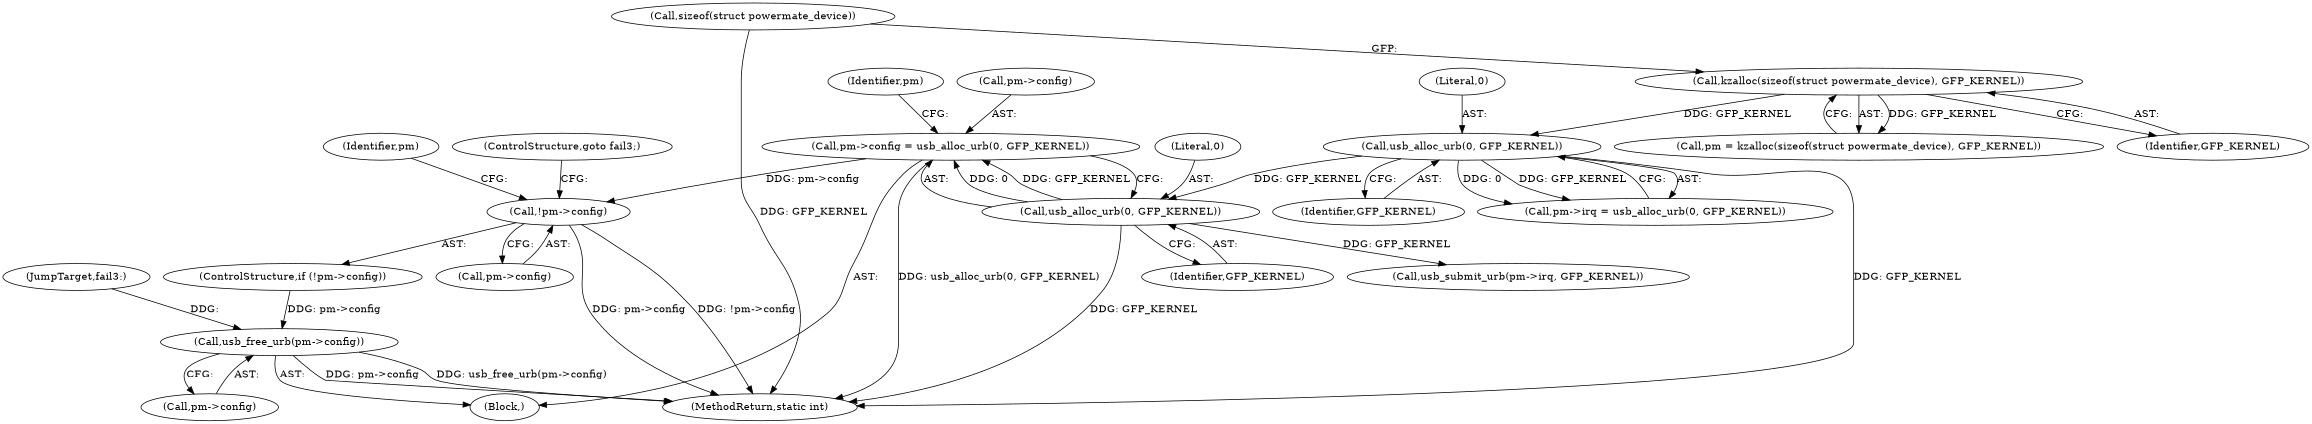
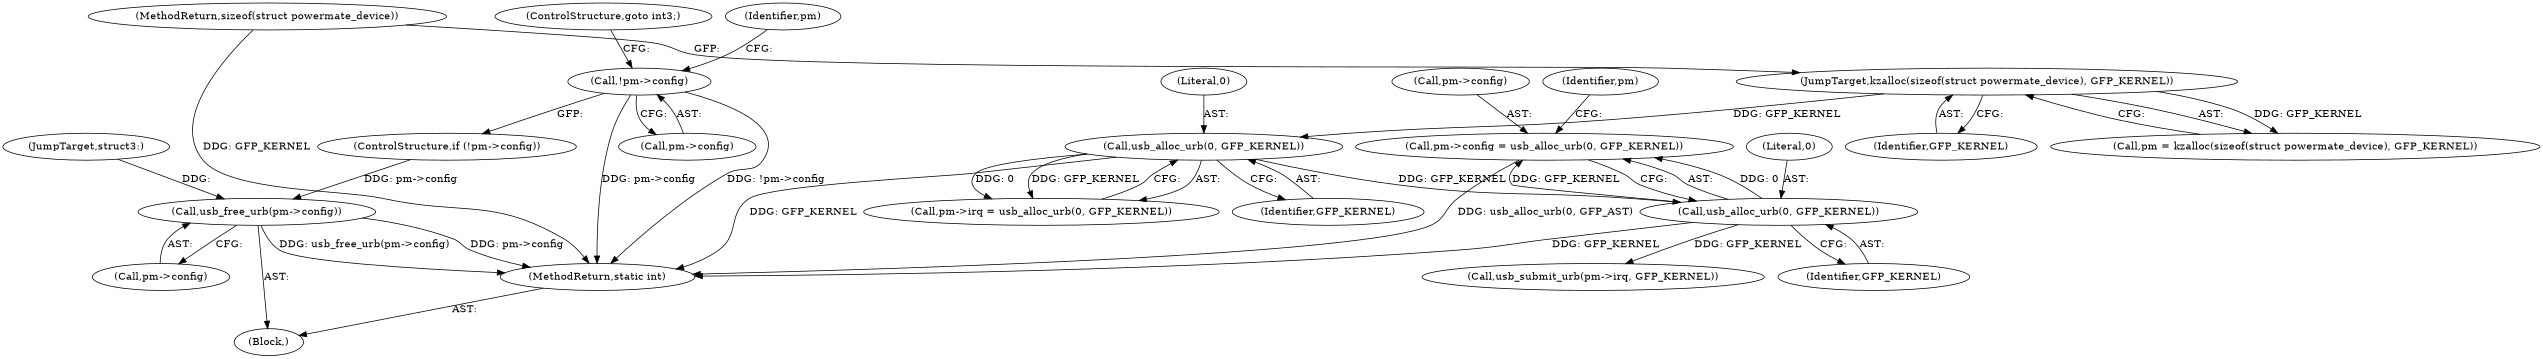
node "(Call,sizeof(struct powermate_device))": label "(Call,sizeof(struct powermate_device))" -> "(MethodReturn,sizeof(struct powermate_device))"
node "(Call,kzalloc(sizeof(struct powermate_device), GFP_KERNEL))": label "(Call,kzalloc(sizeof(struct powermate_device), GFP_KERNEL))" -> "(JumpTarget,kzalloc(sizeof(struct powermate_device), GFP_KERNEL))"
node "(ControlStructure,goto fail3;)": label "(ControlStructure,goto fail3;)" -> "(ControlStructure,goto int3;)"
edge "(Call,pm->config = usb_alloc_urb(0, GFP_KERNEL))" -> "(Call,!pm->config)": removed, label "DDG: pm->config"
edge "(Call,!pm->config)" -> "(ControlStructure,if (!pm->config))": label "AST: " -> "GFP: "
node "(JumpTarget,fail3:)": label "(JumpTarget,fail3:)" -> "(JumpTarget,struct3:)"
edge "(Call,pm->config = usb_alloc_urb(0, GFP_KERNEL))" -> "(MethodReturn,static int)": label "DDG: usb_alloc_urb(0, GFP_KERNEL)" -> "DDG: usb_alloc_urb(0, GFP_AST)"
edge "(Call,pm->config = usb_alloc_urb(0, GFP_KERNEL))" -> "(Block,)": now "(MethodReturn,static int)" -> "(Block,)"
